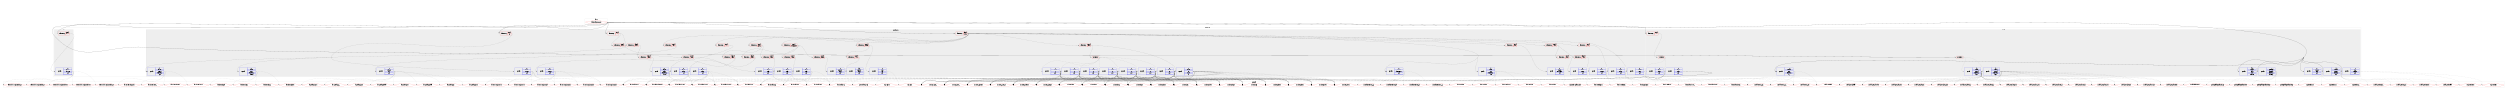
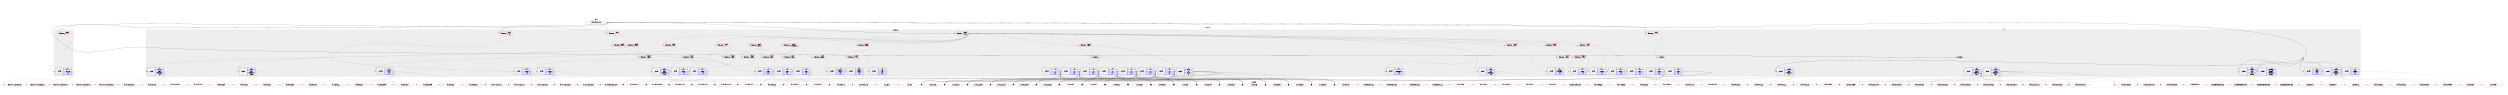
node "dev-libs/cyrus-sasl-2.1.26-r10": label "dev-libs/cyrus-sasl-2.1.26-r10" -> "dev-libs/openldap-sasl-2.1.26-r10"
node "sys-devel/automake-1.16.1-r1": removed
